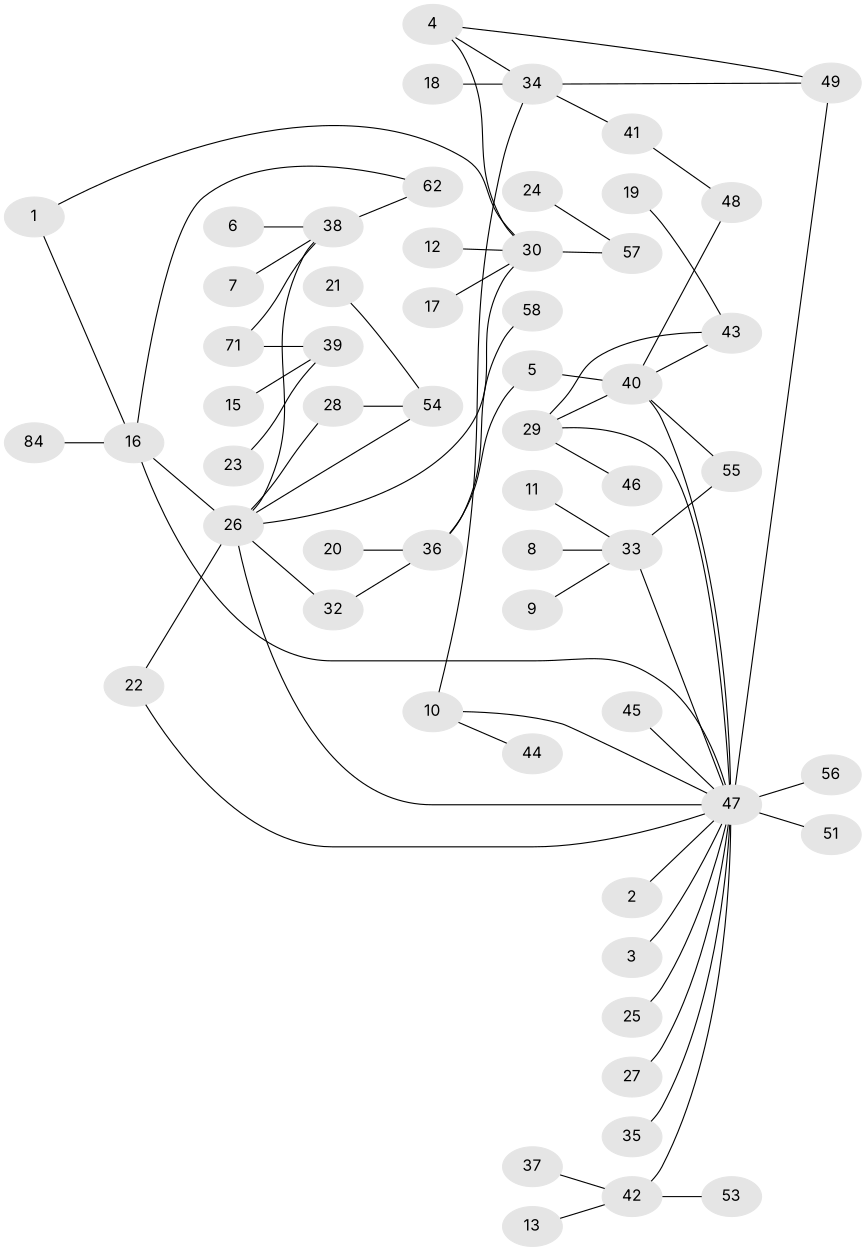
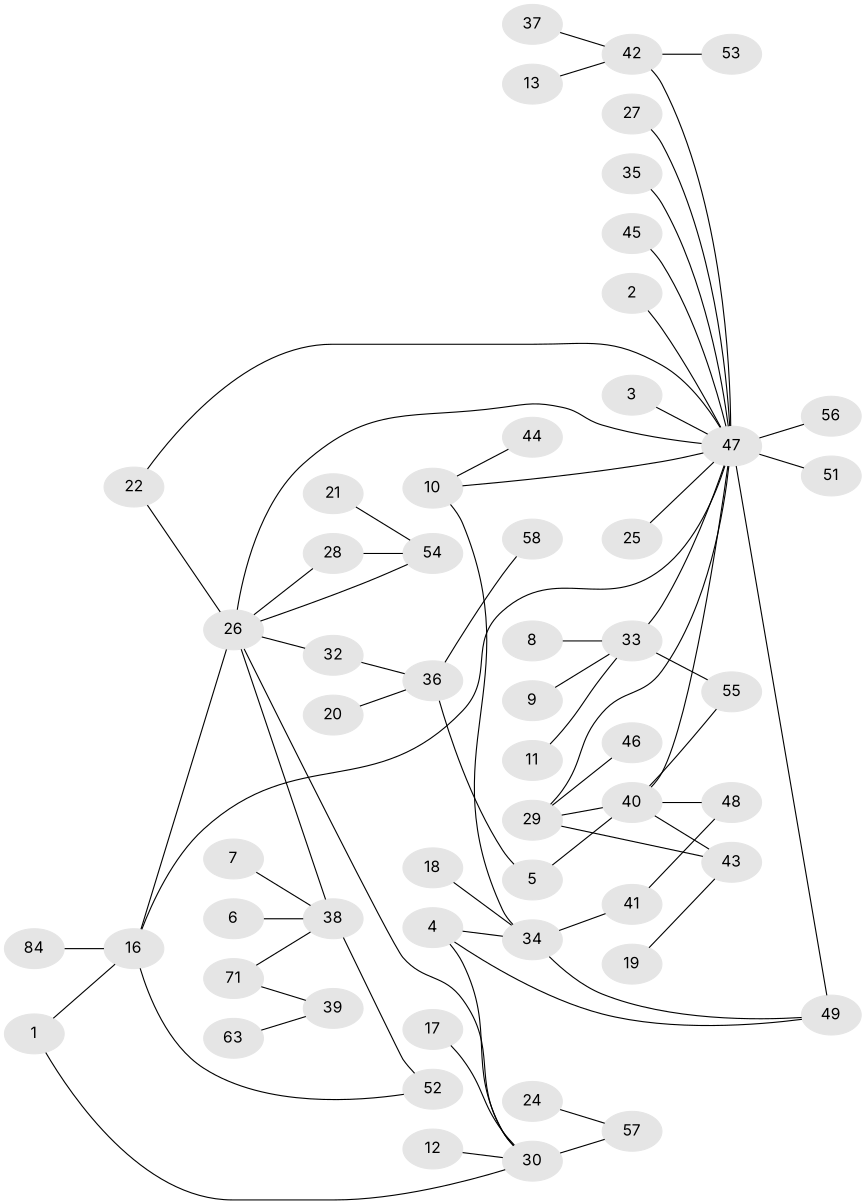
node "62": label "62" -> "52"
node "15": removed
node "23": label "23" -> "63"
